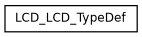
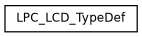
node "LCD_LCD_TypeDef": label "LCD_LCD_TypeDef" -> "LPC_LCD_TypeDef"
